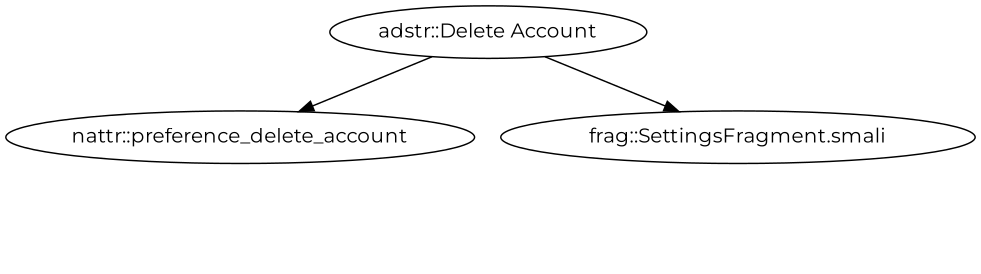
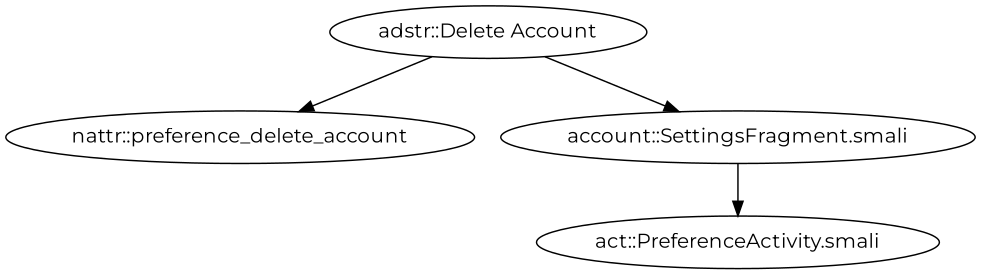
node "frag::SettingsFragment.smali": label "frag::SettingsFragment.smali" -> "account::SettingsFragment.smali"
node "act::PreferenceActivity.smali": added
